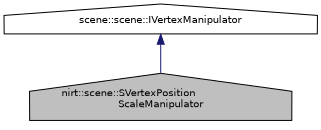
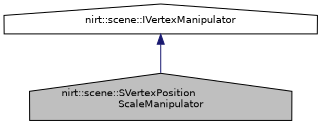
node "scene::scene::IVertexManipulator": label "scene::scene::IVertexManipulator" -> "nirt::scene::IVertexManipulator"
